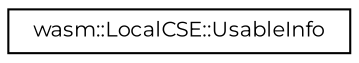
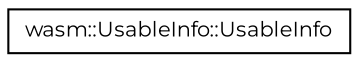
node "wasm::LocalCSE::UsableInfo": label "wasm::LocalCSE::UsableInfo" -> "wasm::UsableInfo::UsableInfo"
